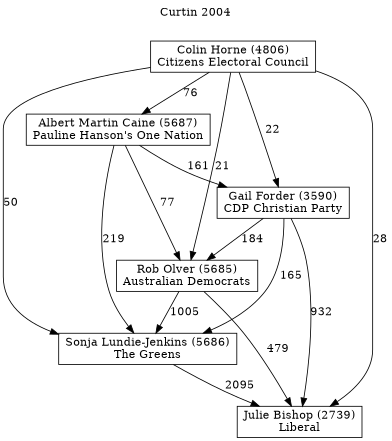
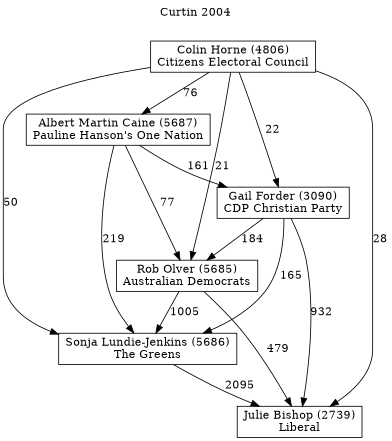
node "Gail Forder (3590) CDP Christian Party": label "Gail Forder (3590) CDP Christian Party" -> "Gail Forder (3090) CDP Christian Party"
